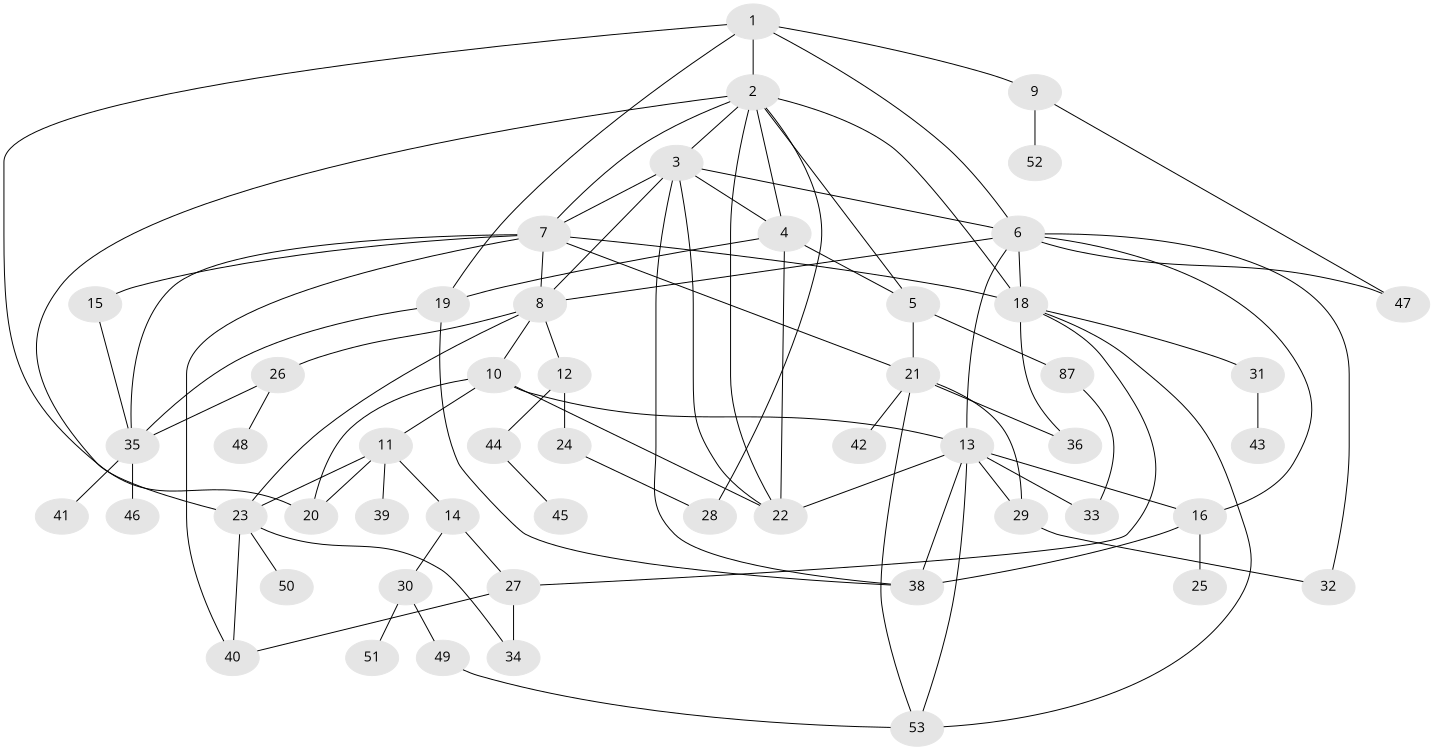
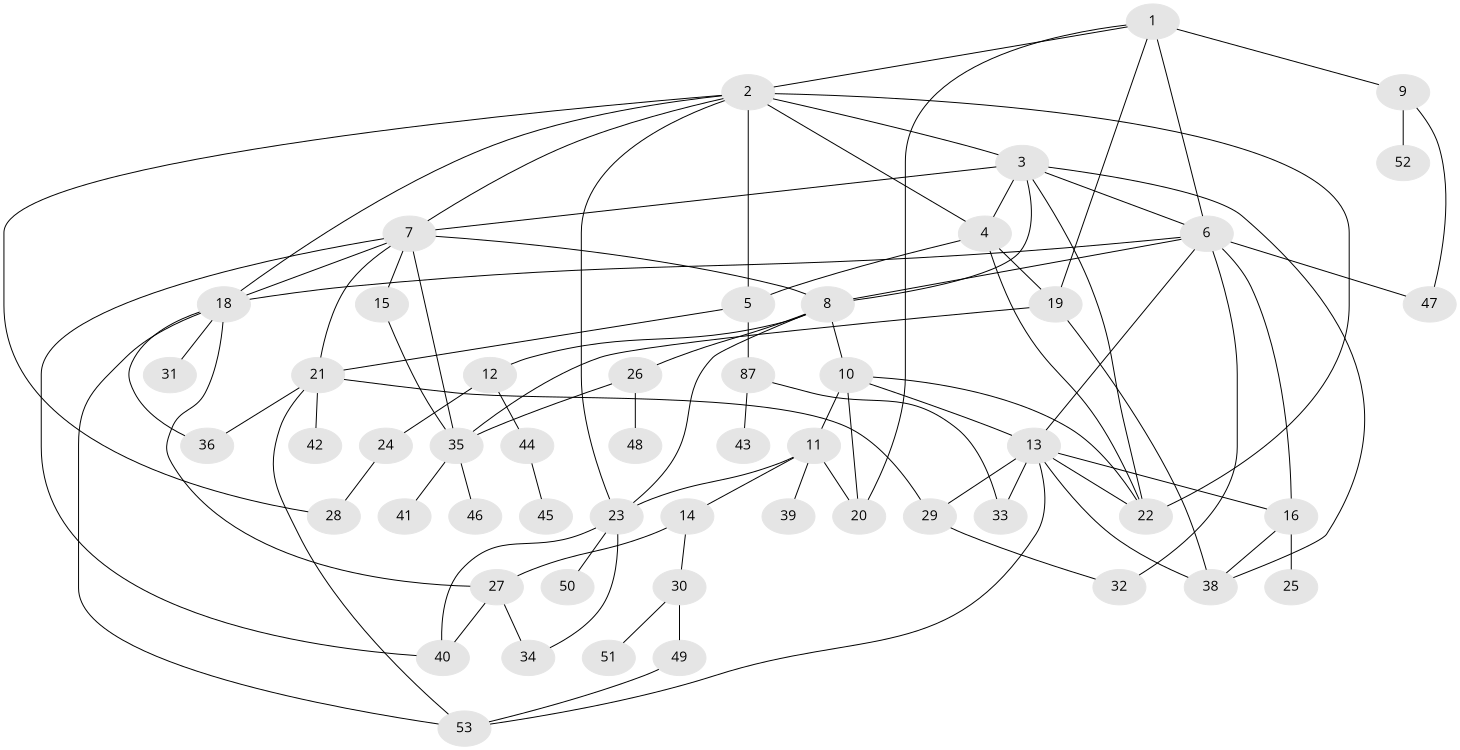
edge "31" -- "43": now "87" -- "43"
